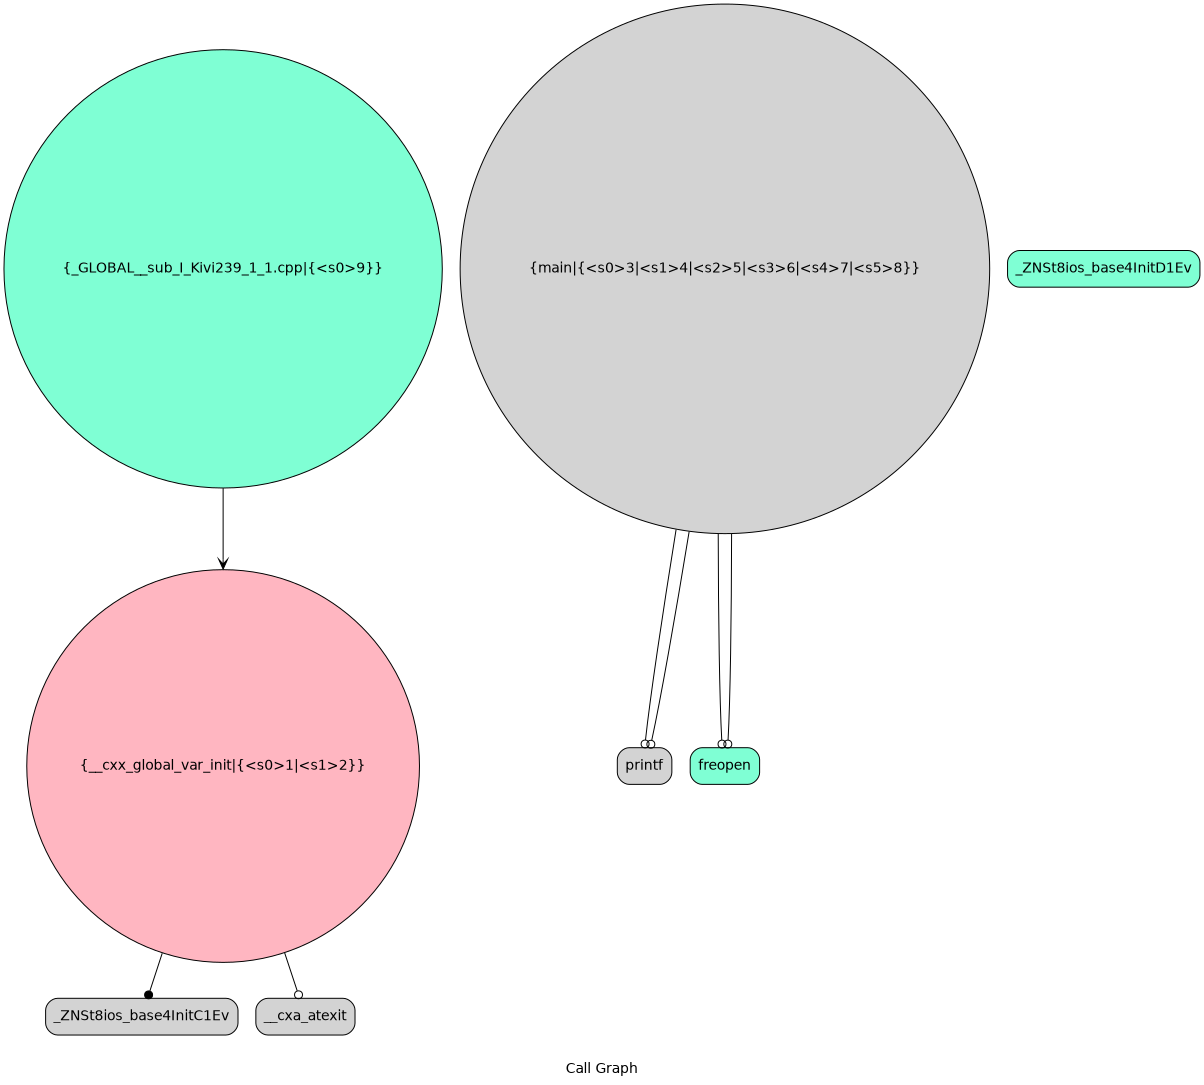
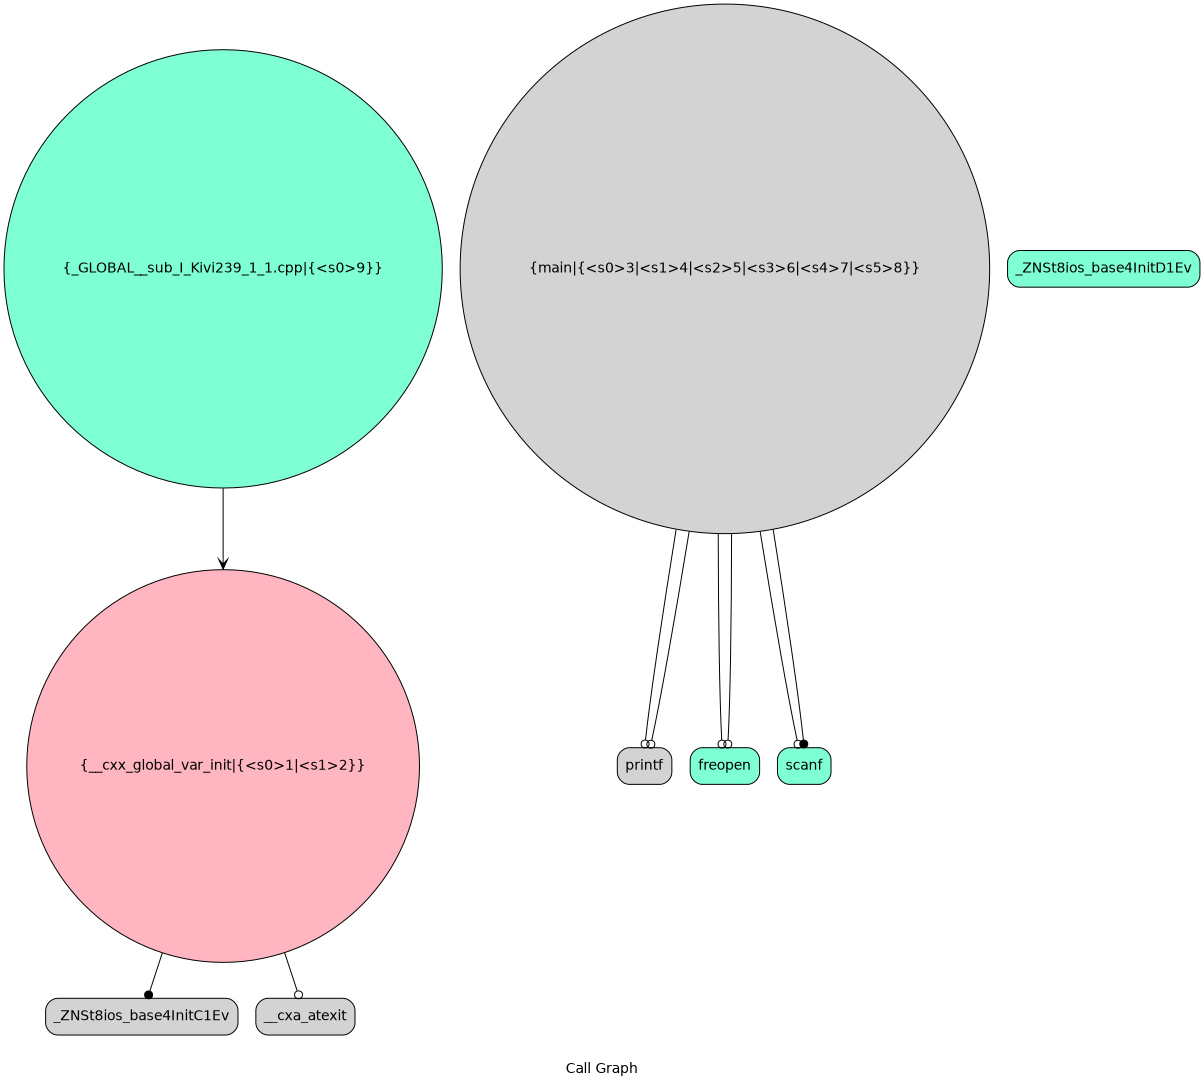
node "scanf": added
